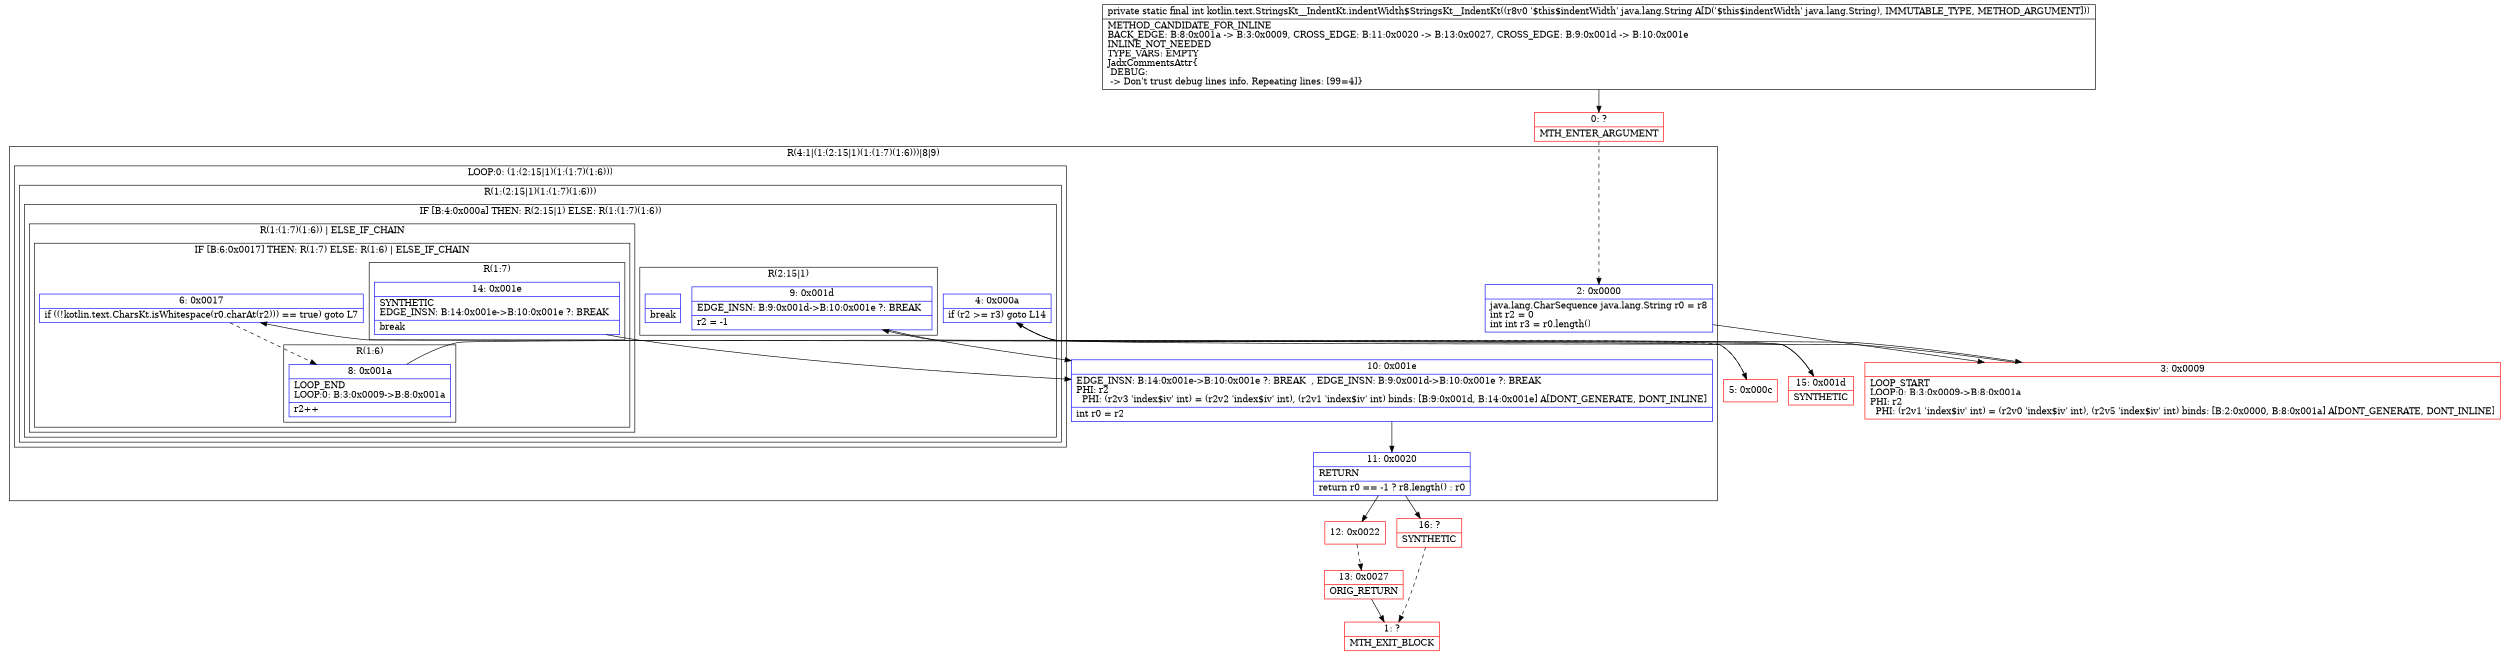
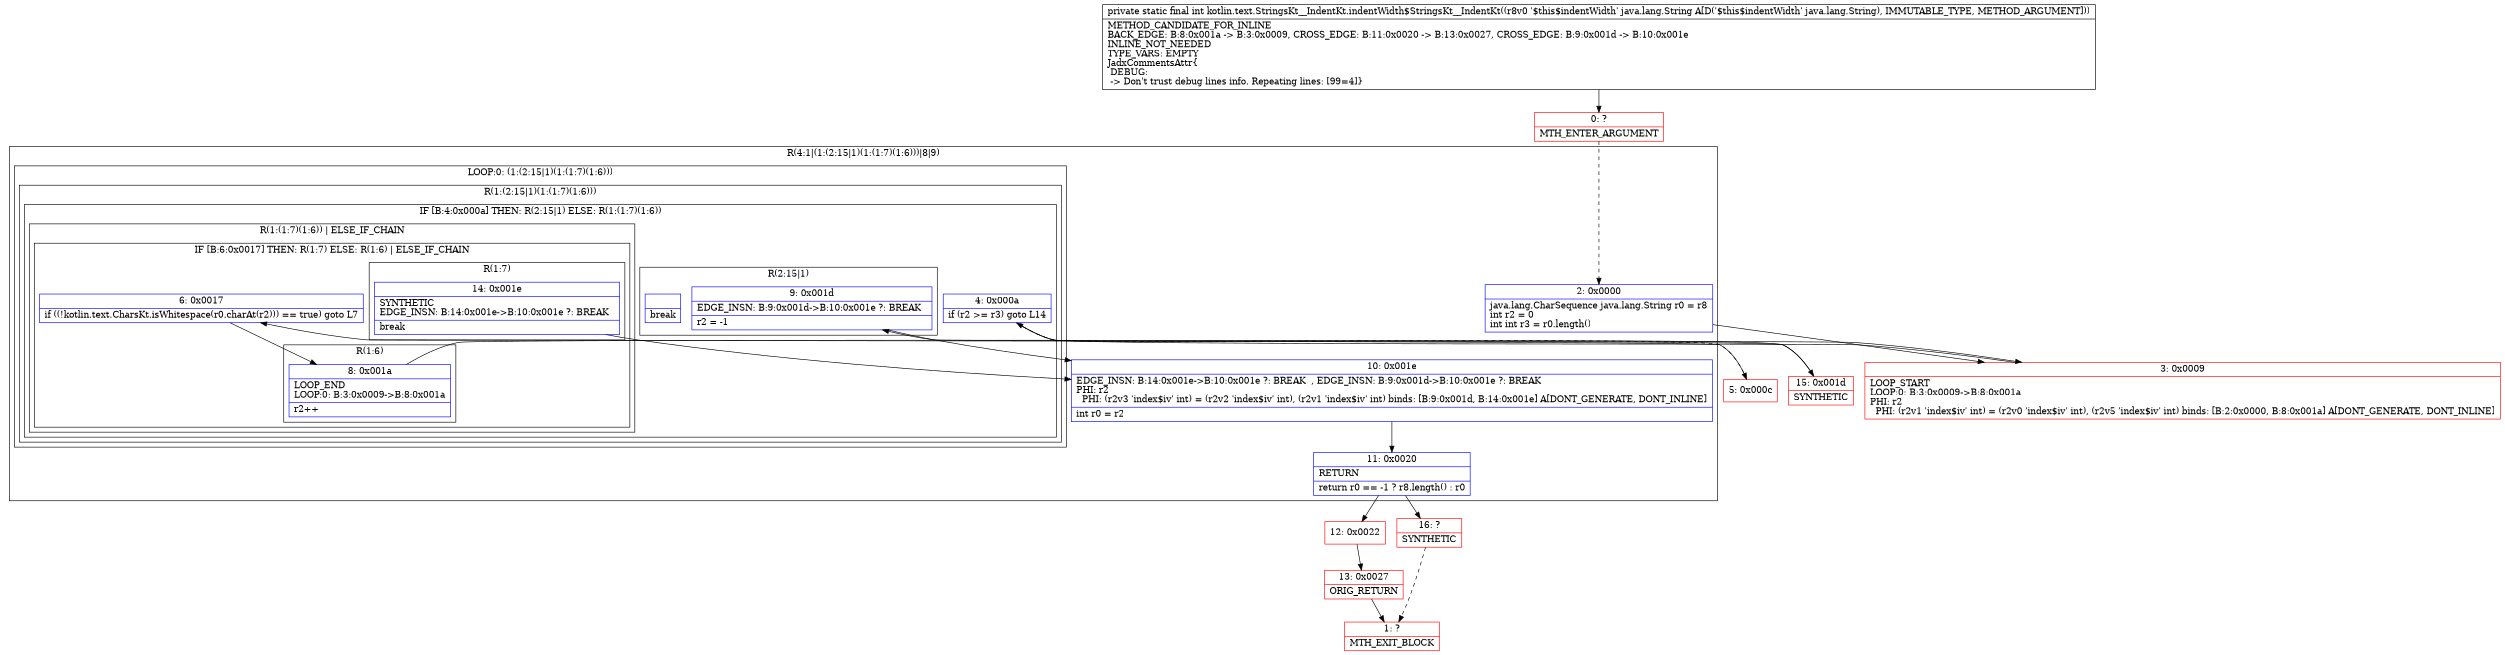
edge "6: 0x0017" -> "8: 0x001a": style dashed -> solid
edge "12: 0x0022" -> "13: 0x0027": style dashed -> solid
